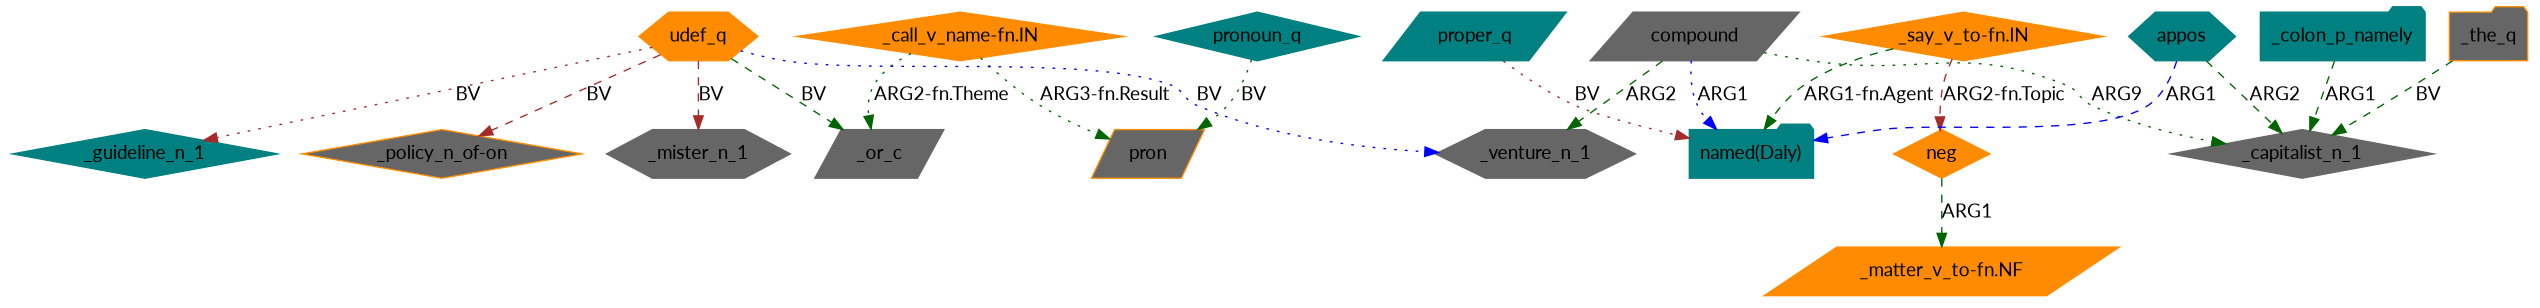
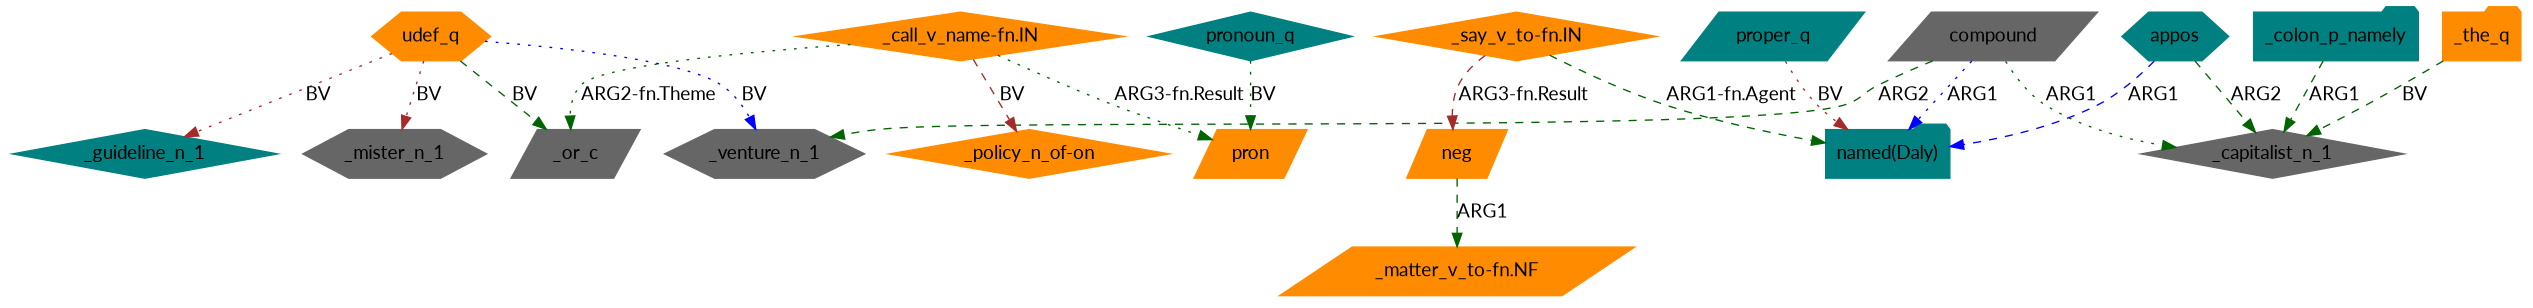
node "_the_q": fillcolor gray40 -> darkorange
edge "udef_q" -> "_mister_n_1": style dashed -> dotted
edge "udef_q" -> "_policy_n_of-on": now "_call_v_name-fn.IN" -> "_policy_n_of-on"
edge "_say_v_to-fn.IN" -> "neg": label "ARG2-fn.Topic" -> "ARG3-fn.Result"
edge "compound" -> "_capitalist_n_1": label "ARG9" -> "ARG1"
node "_policy_n_of-on": fillcolor gray40 -> darkorange
node "pron": fillcolor gray40 -> darkorange
node "neg": shape diamond -> parallelogram
